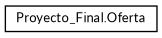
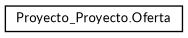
node "Proyecto_Final.Oferta": label "Proyecto_Final.Oferta" -> "Proyecto_Proyecto.Oferta"
